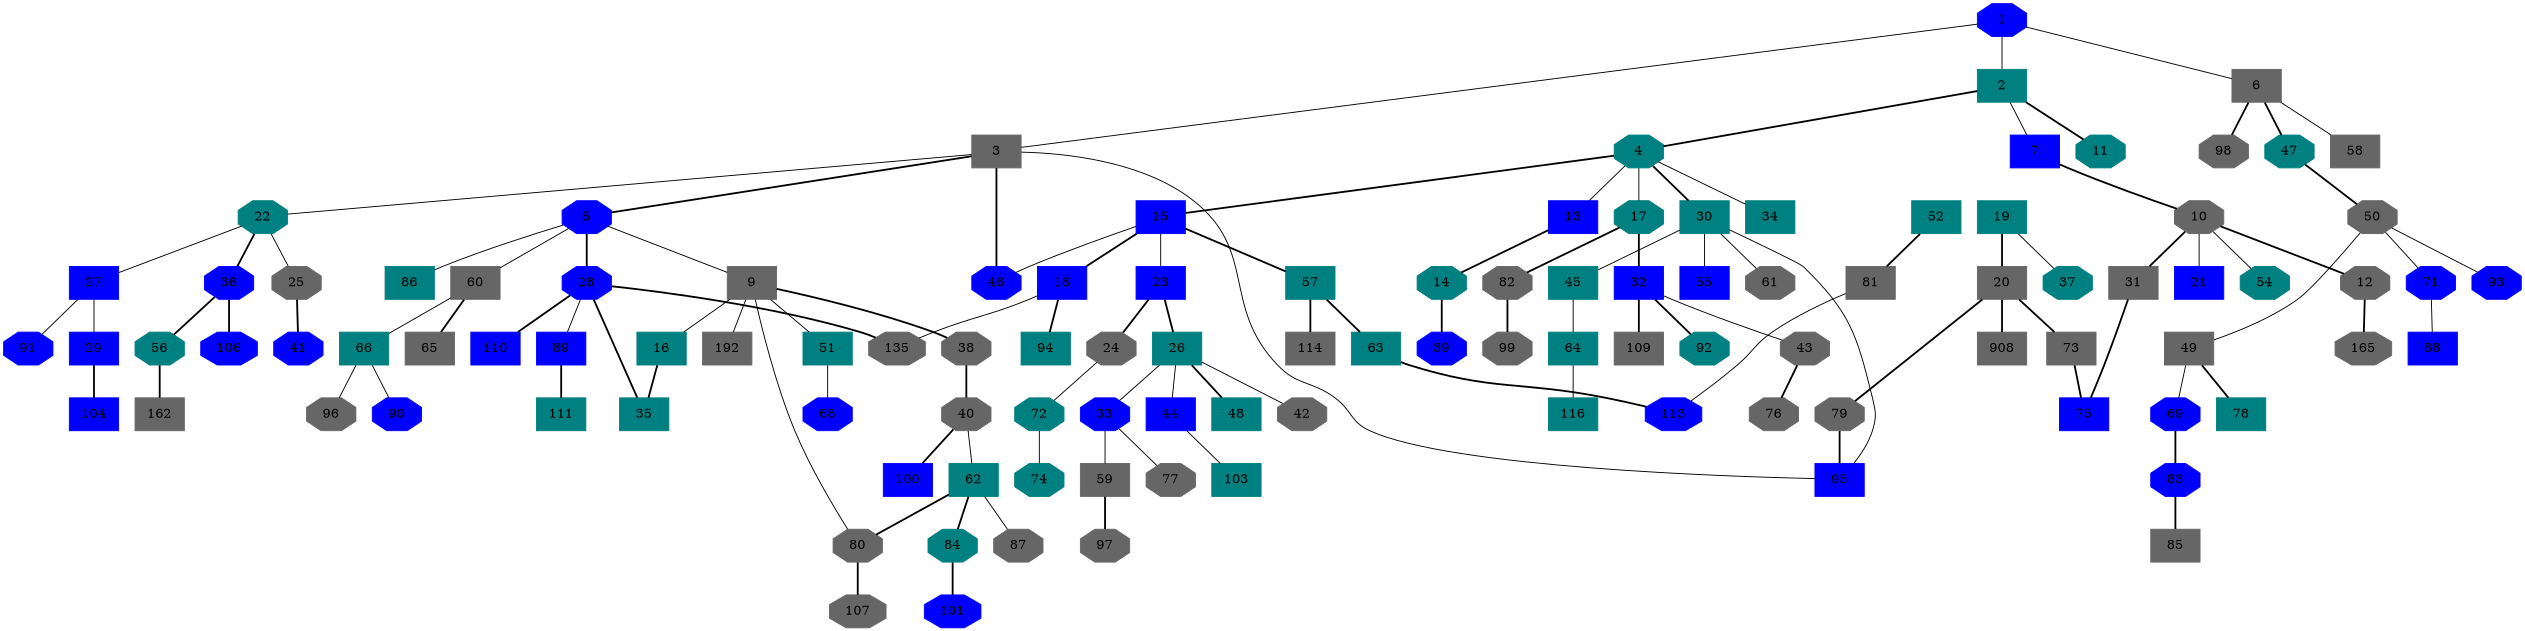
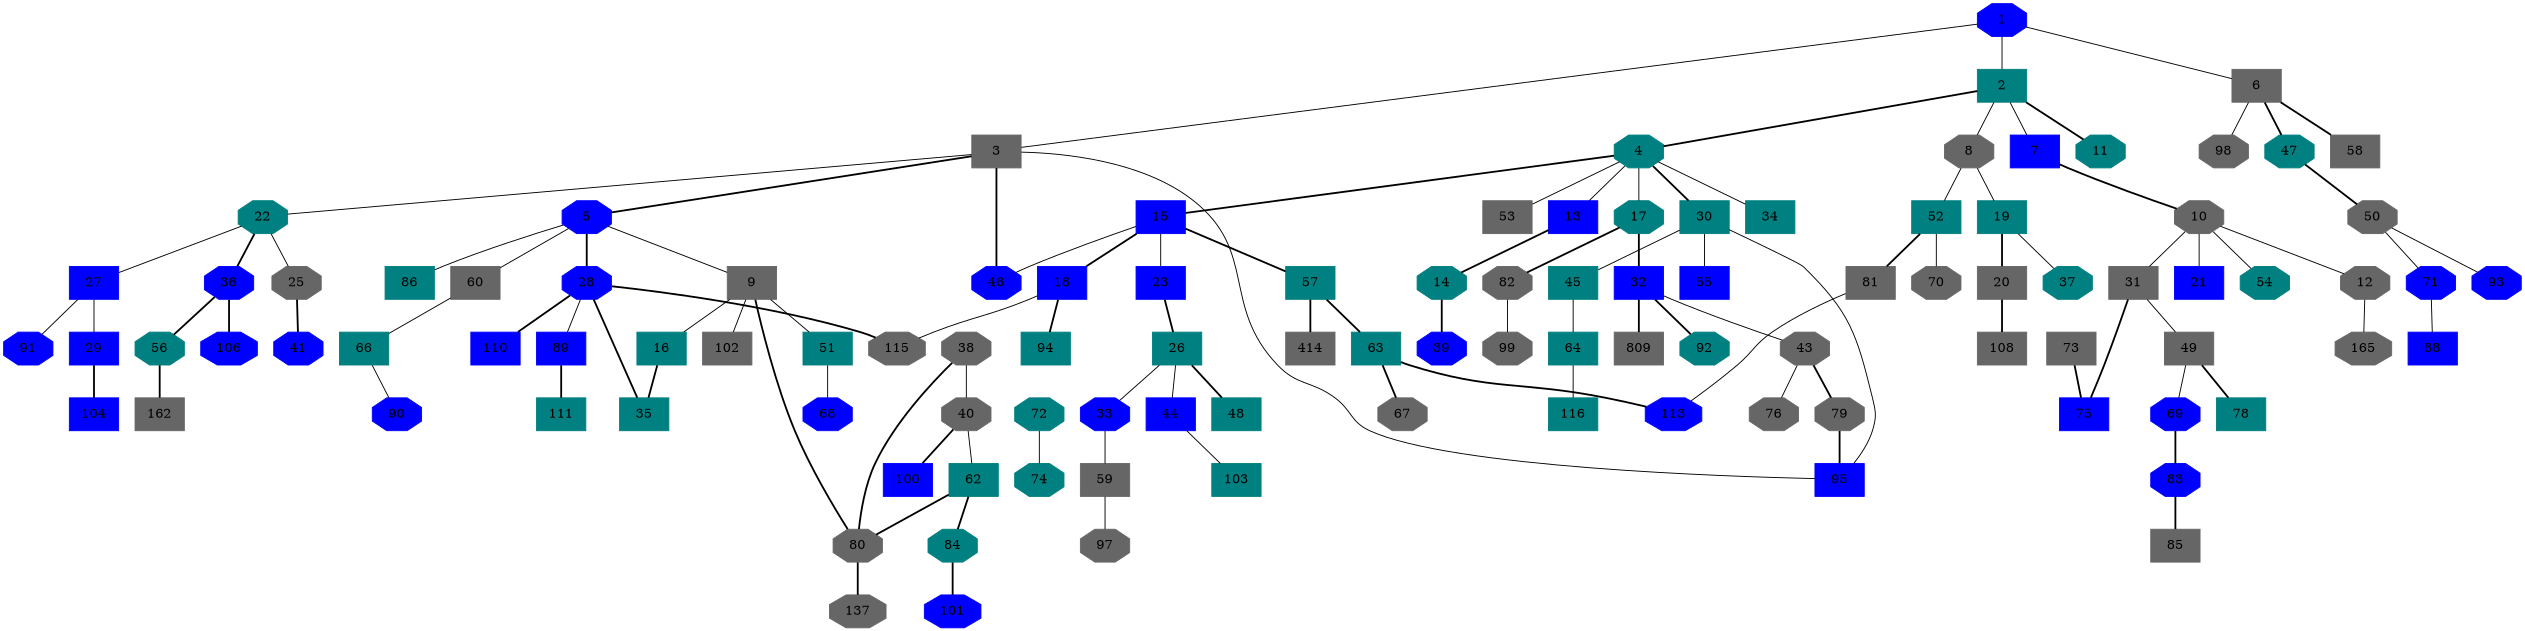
edge "6" -- "98": style bold -> solid
edge "6" -- "58": style solid -> bold
node "8": added
node "53": added
edge "10" -- "31": style bold -> solid
edge "10" -- "12": style bold -> solid
node "61": removed
node "70": added
edge "50" -- "49": now "31" -- "49"
edge "9" -- "38": now "80" -- "38"
edge "82" -- "99": style bold -> solid
edge "20" -- "73": removed
edge "12" -- "165": style bold -> solid
node "65": removed
node "192": label "192" -> "102"
node "135": label "135" -> "115"
node "24": removed
node "114": label "114" -> "414"
node "109": label "109" -> "809"
node "908": label "908" -> "108"
edge "20" -- "79": now "43" -- "79"
edge "38" -- "40": style bold -> solid
edge "43" -- "76": style bold -> solid
node "96": removed
node "42": removed
node "67": added
edge "9" -- "80": style solid -> bold
node "77": removed
edge "59" -- "97": style bold -> solid
node "87": removed
node "107": label "107" -> "137"
